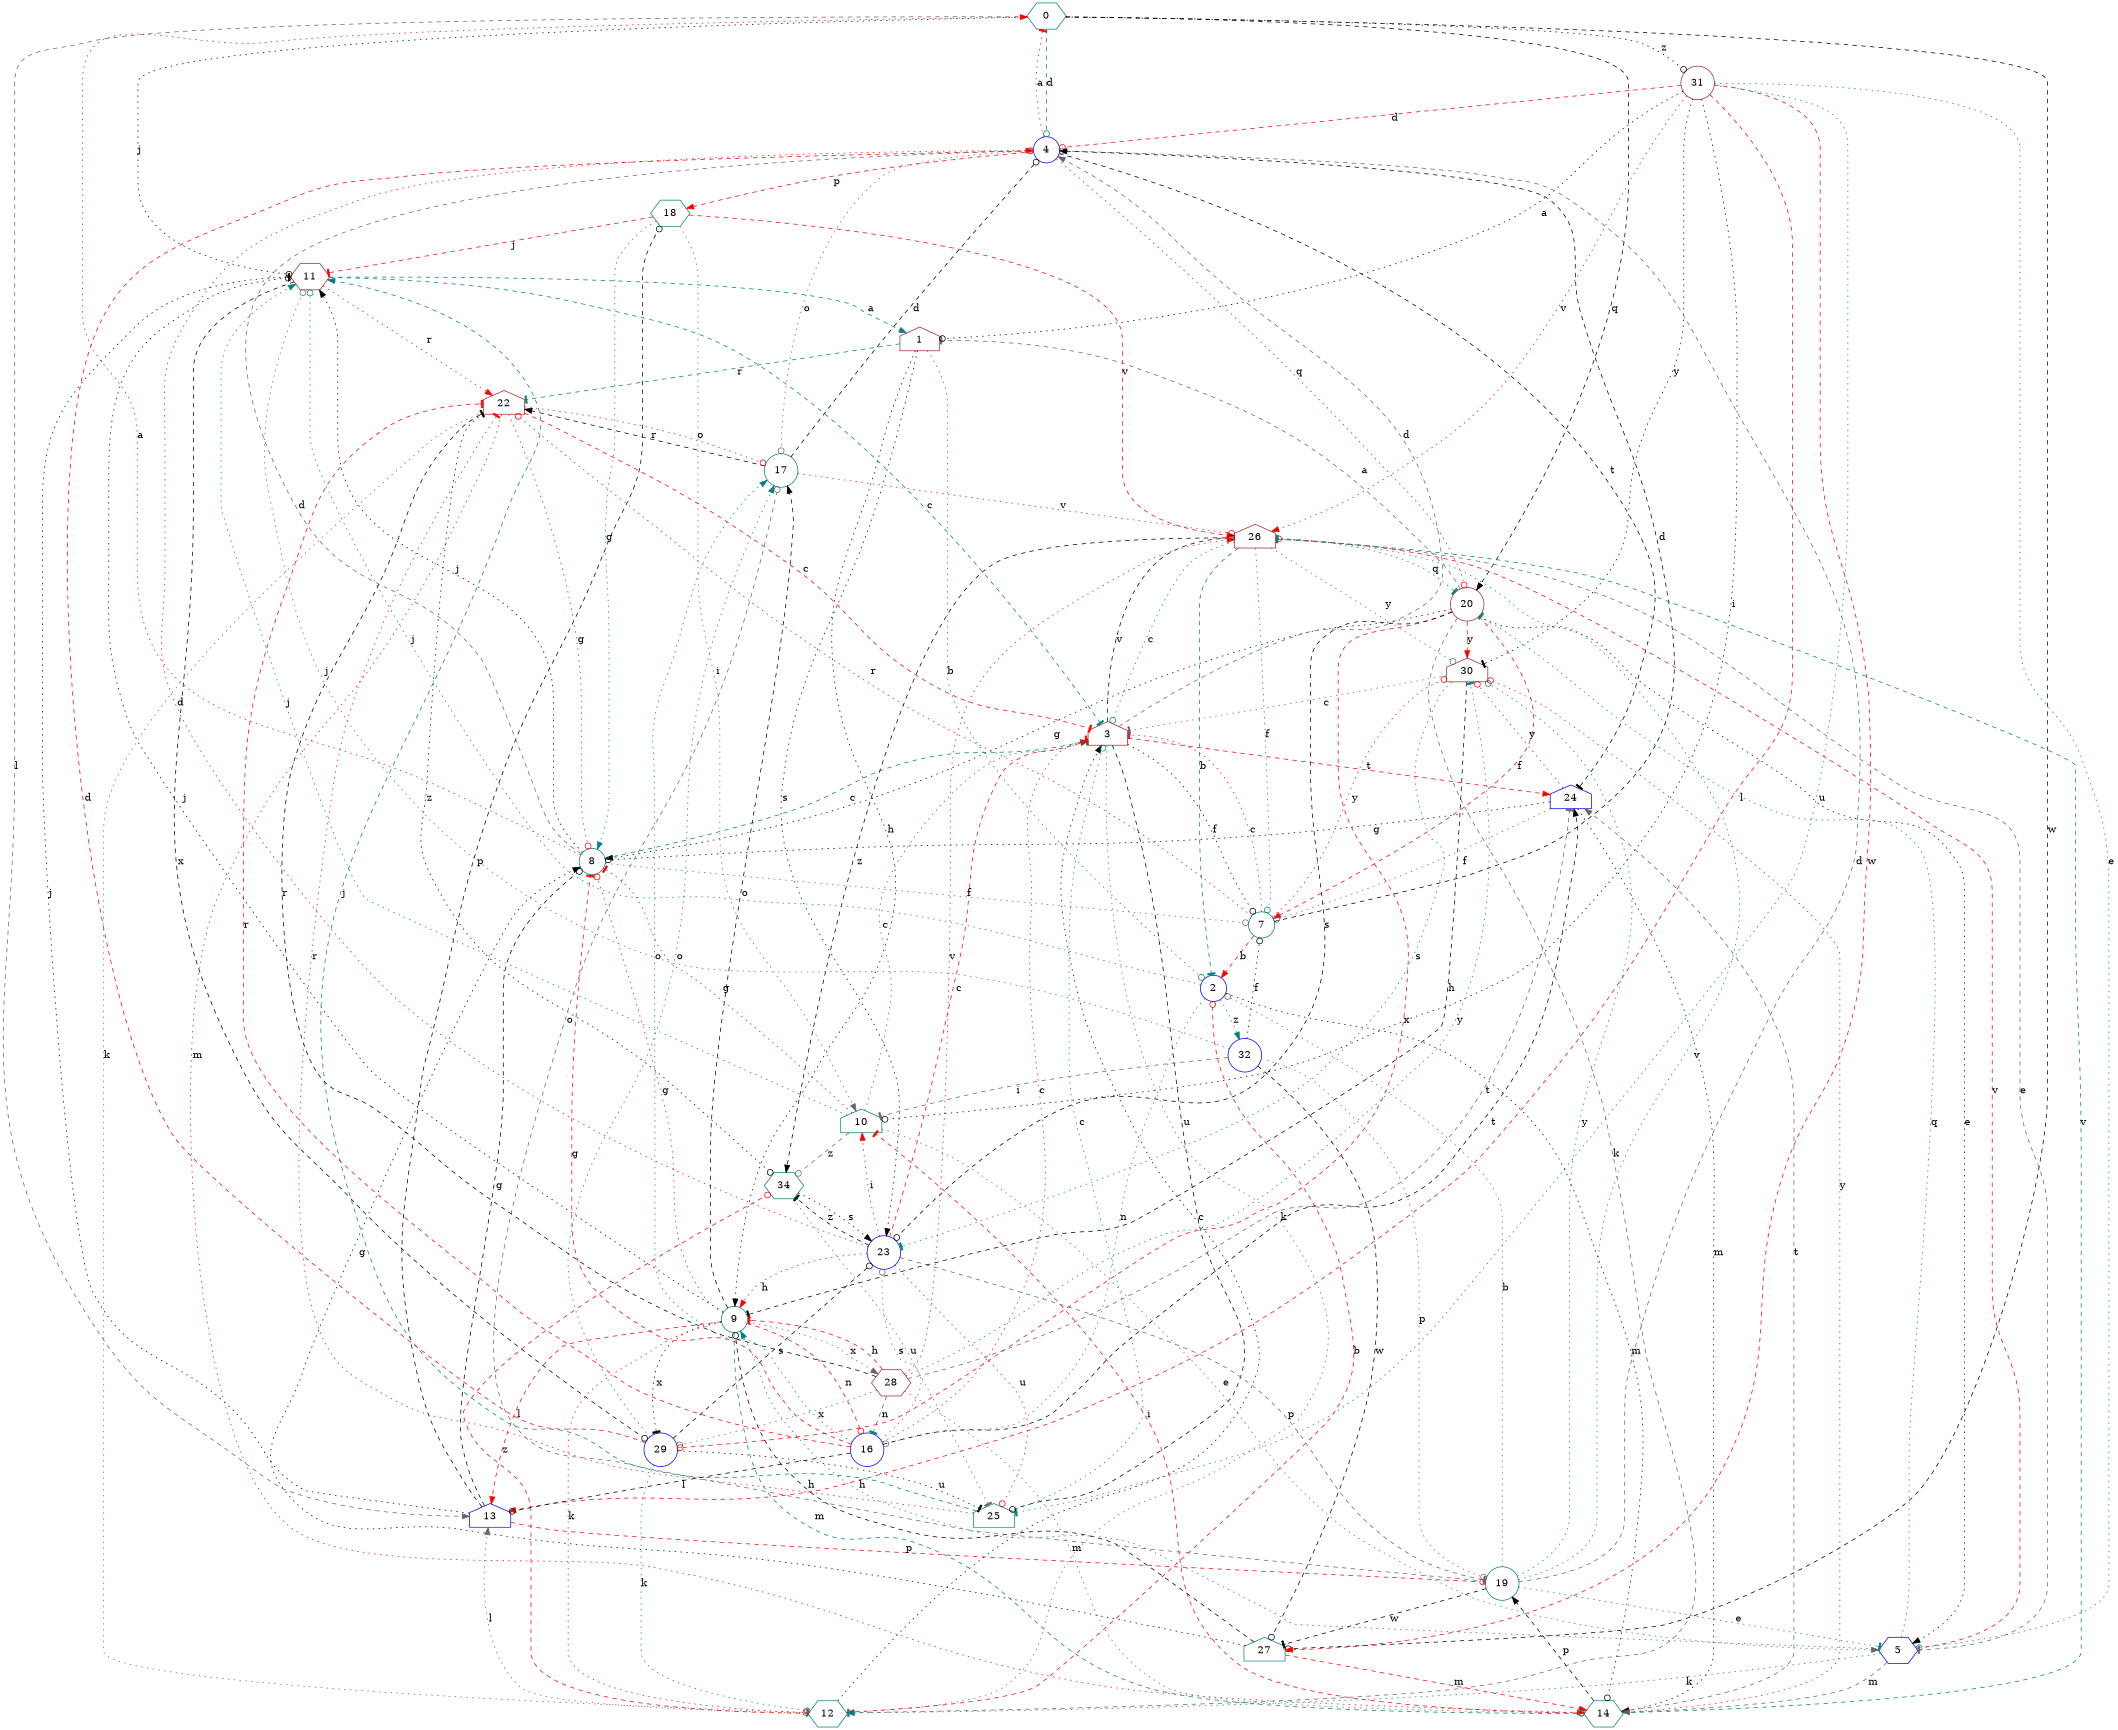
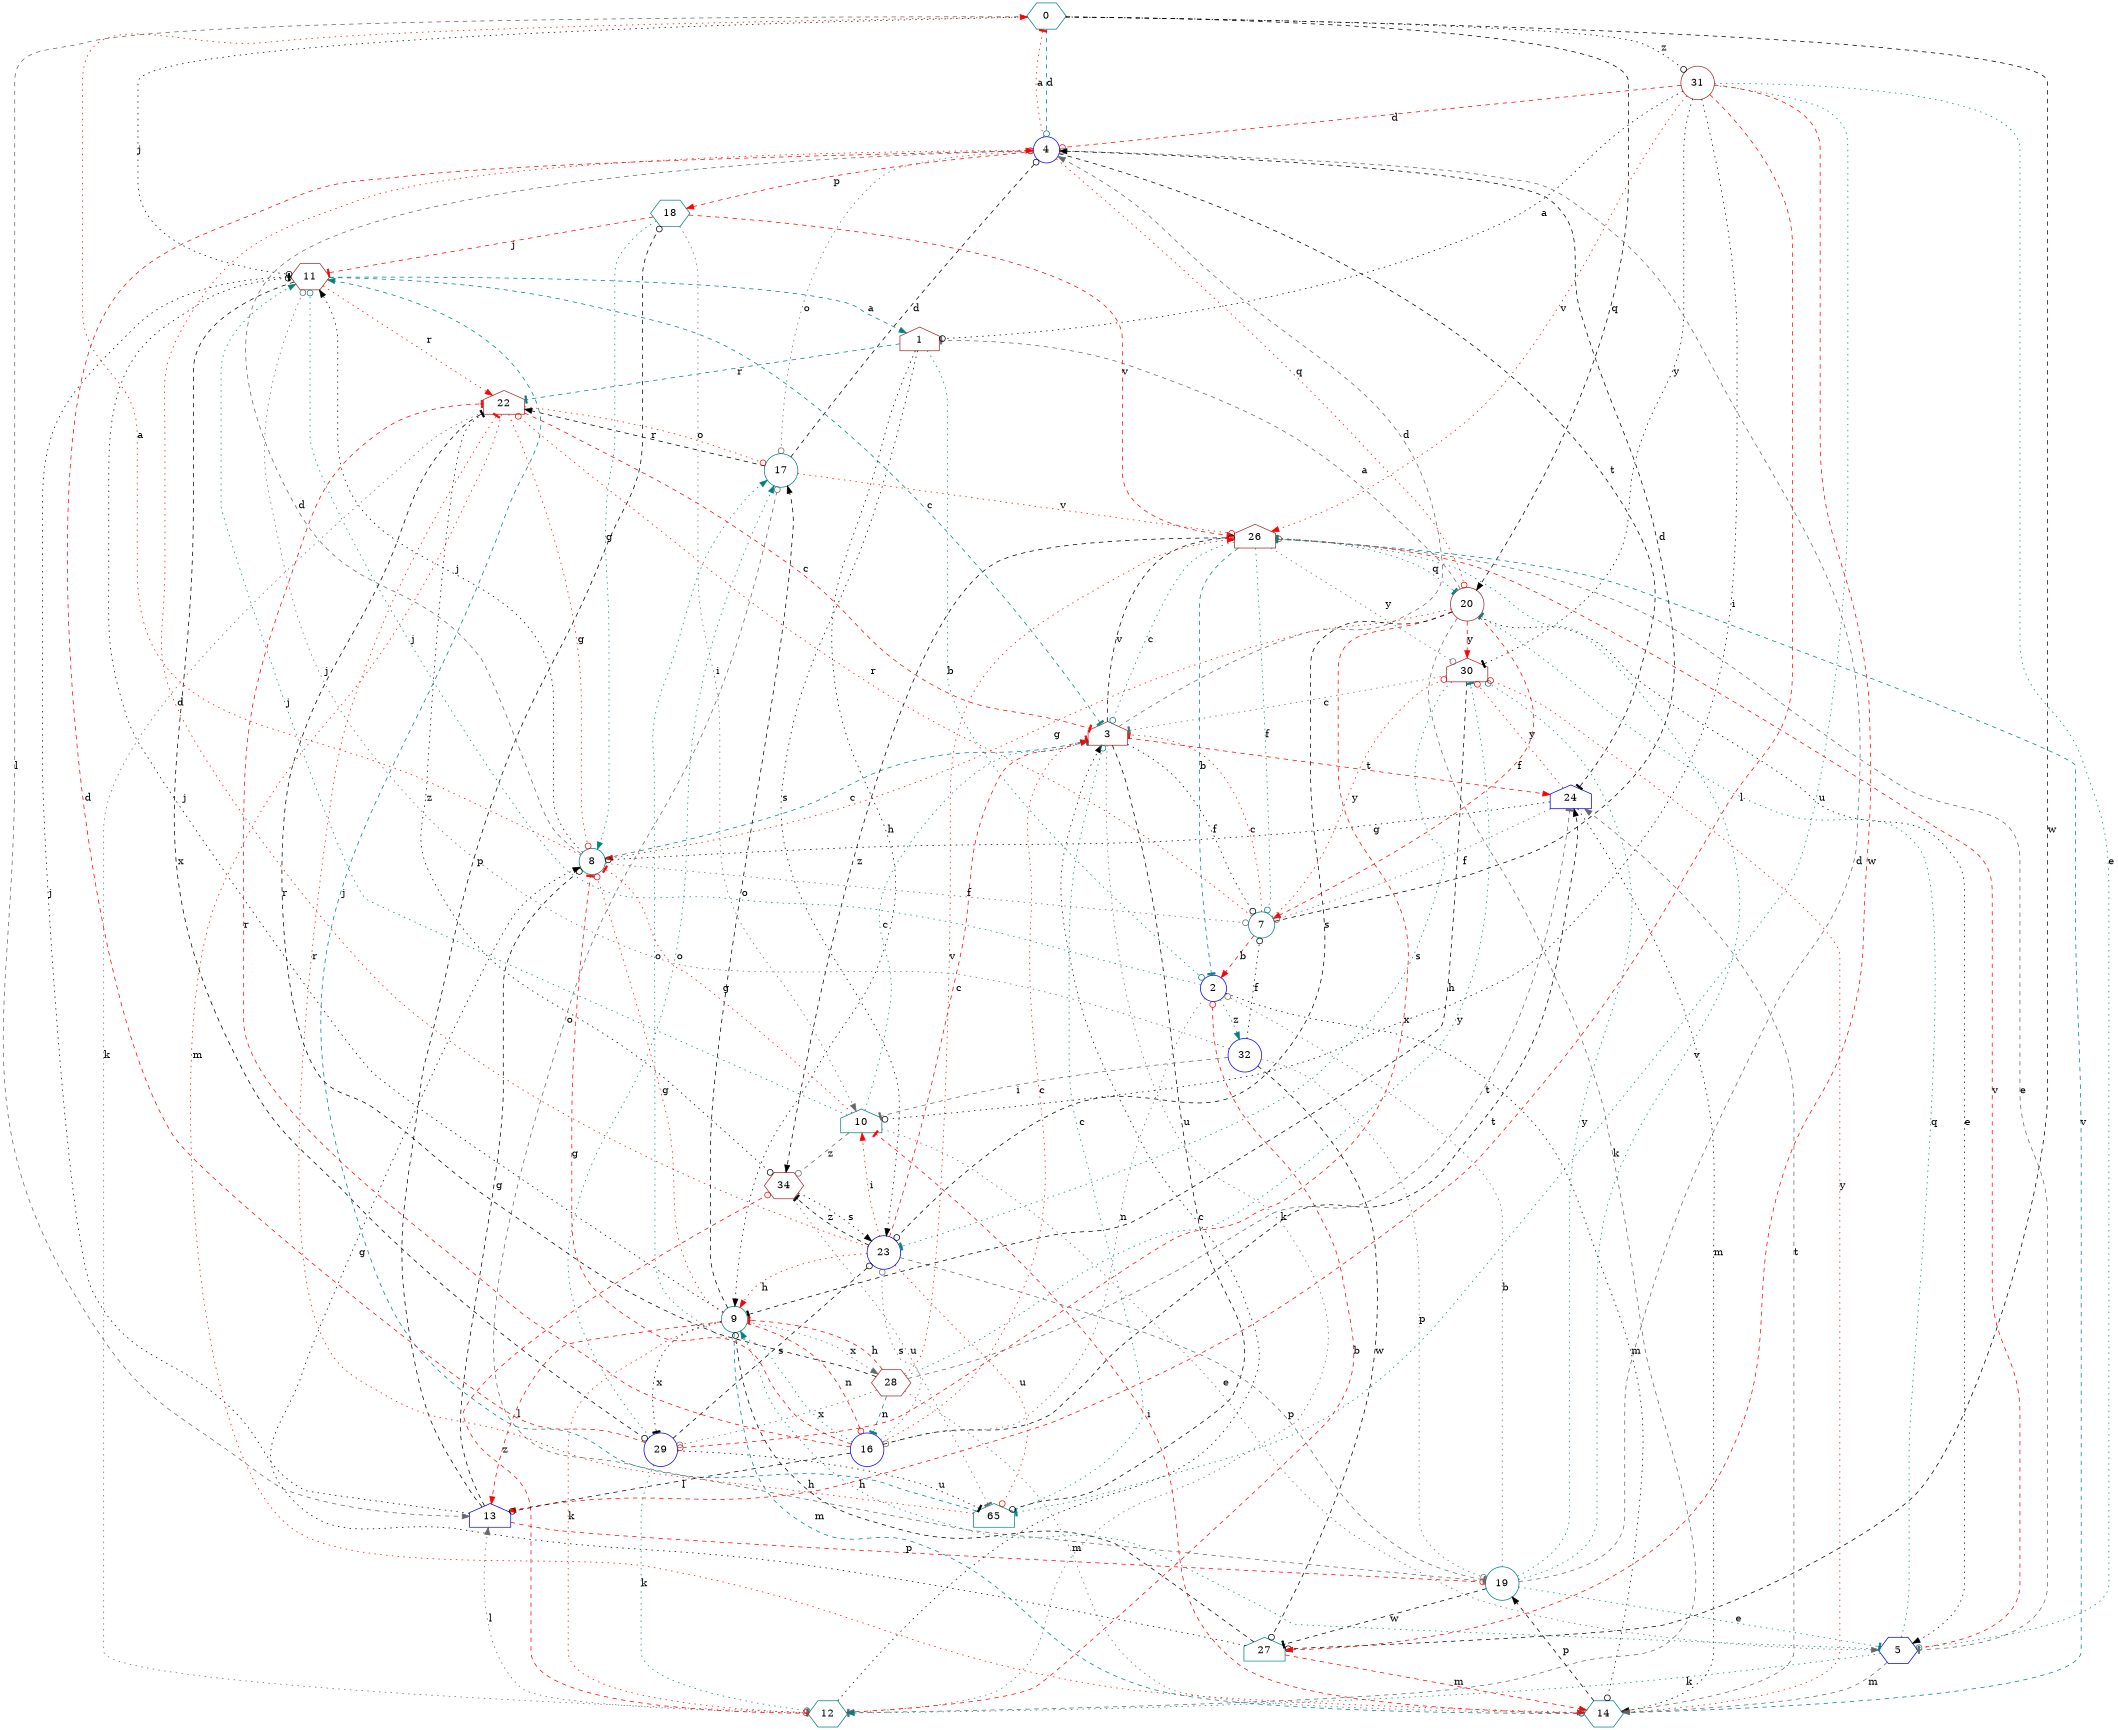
edge "20" -> "8": color black -> red
node "34": color teal -> brown
node "25": label "25" -> "65"
